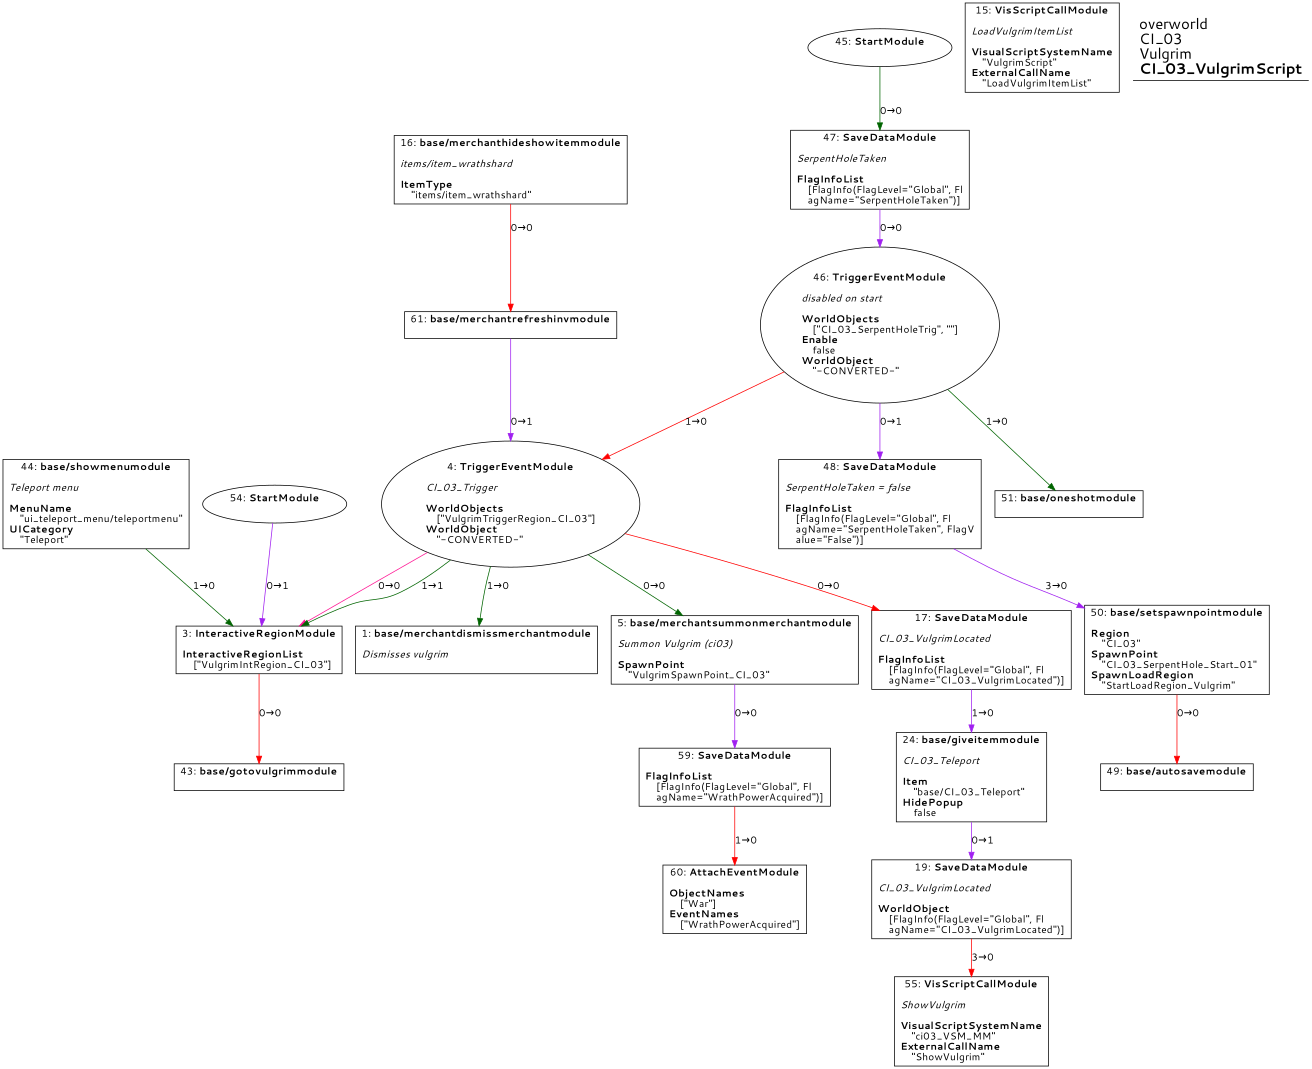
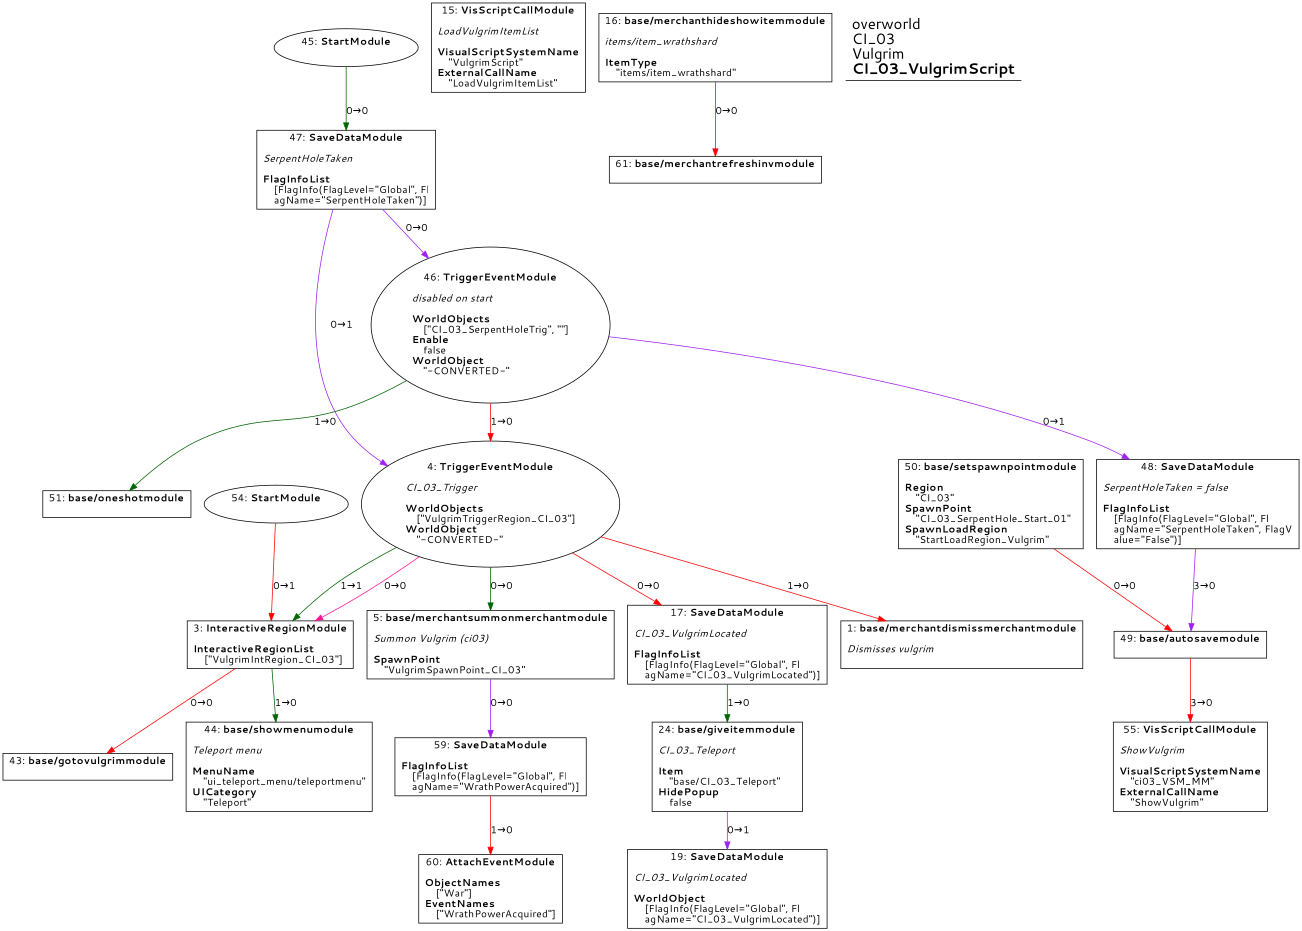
edge "61:" -> "4:": now "47:" -> "4:"
edge "54:" -> "3:": color purple -> red
edge "48:" -> "50:": now "48:" -> "49:"
edge "44:" -> "3:": reversed
edge "4:" -> "1:": color darkgreen -> red
edge "17:" -> "24:": color purple -> darkgreen
edge "19:" -> "55:": now "49:" -> "55:"
